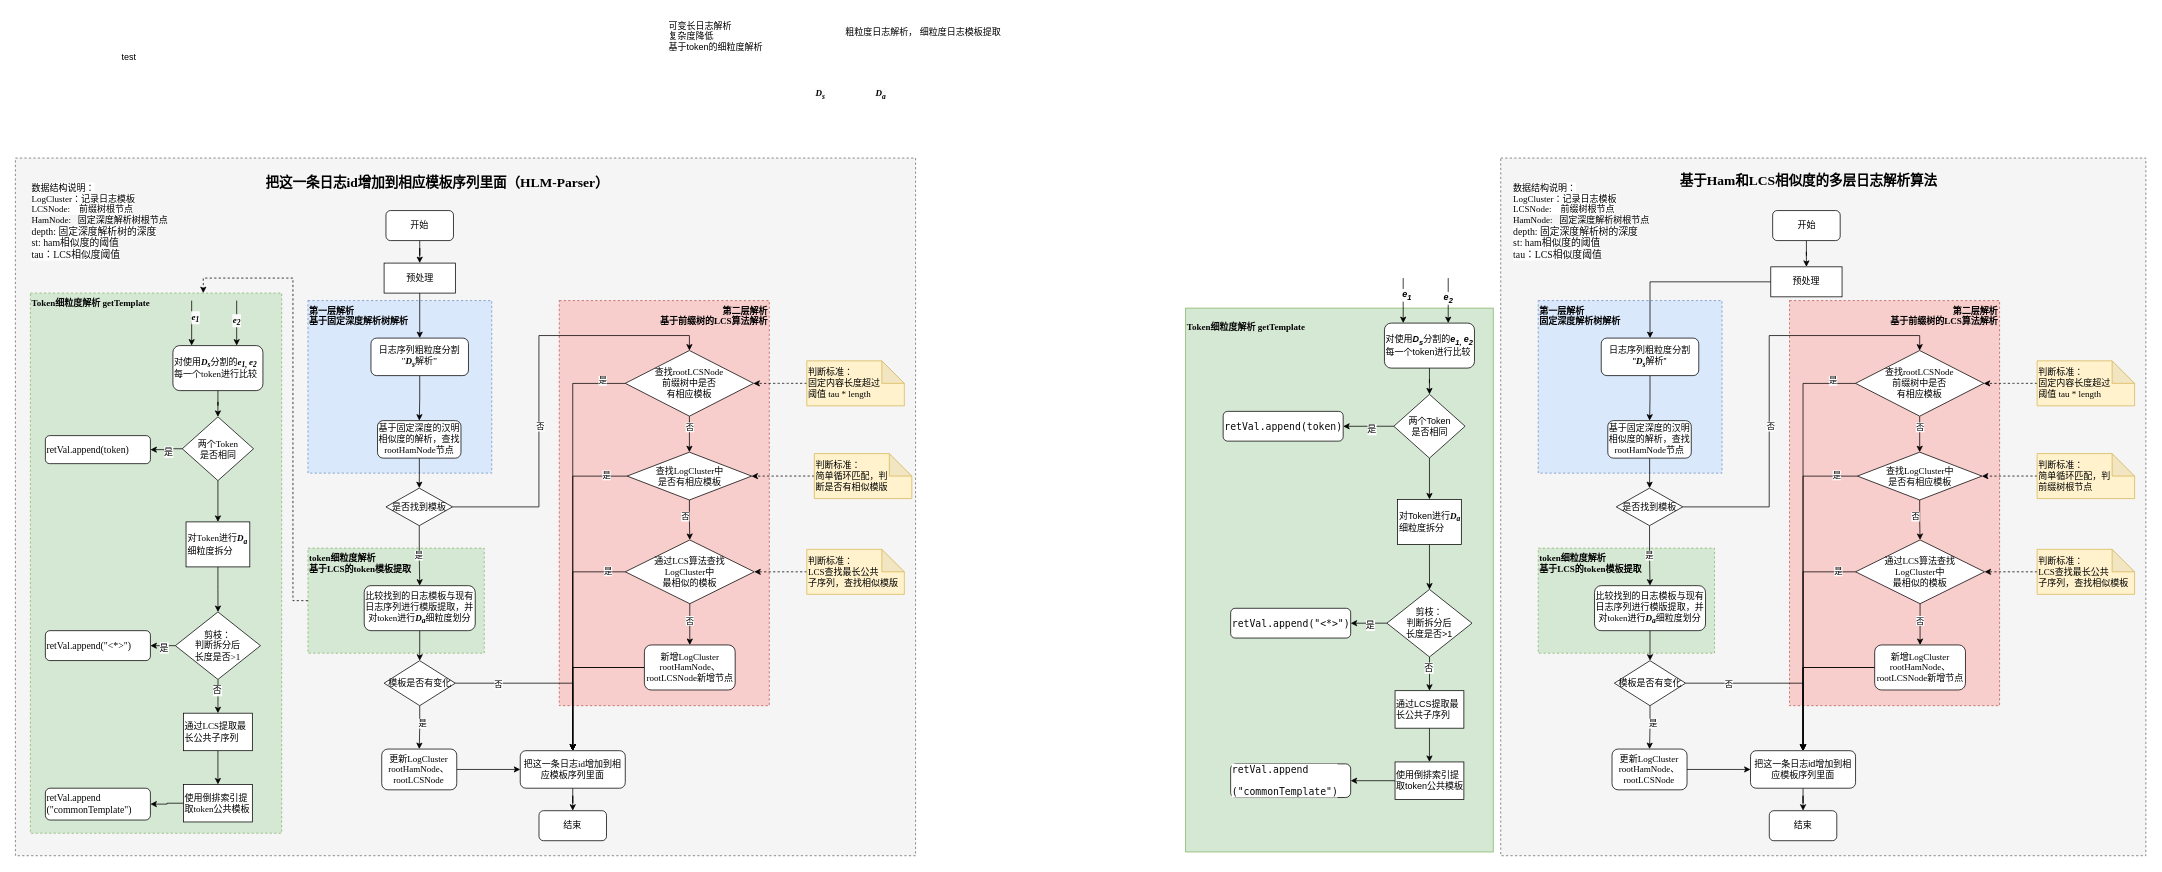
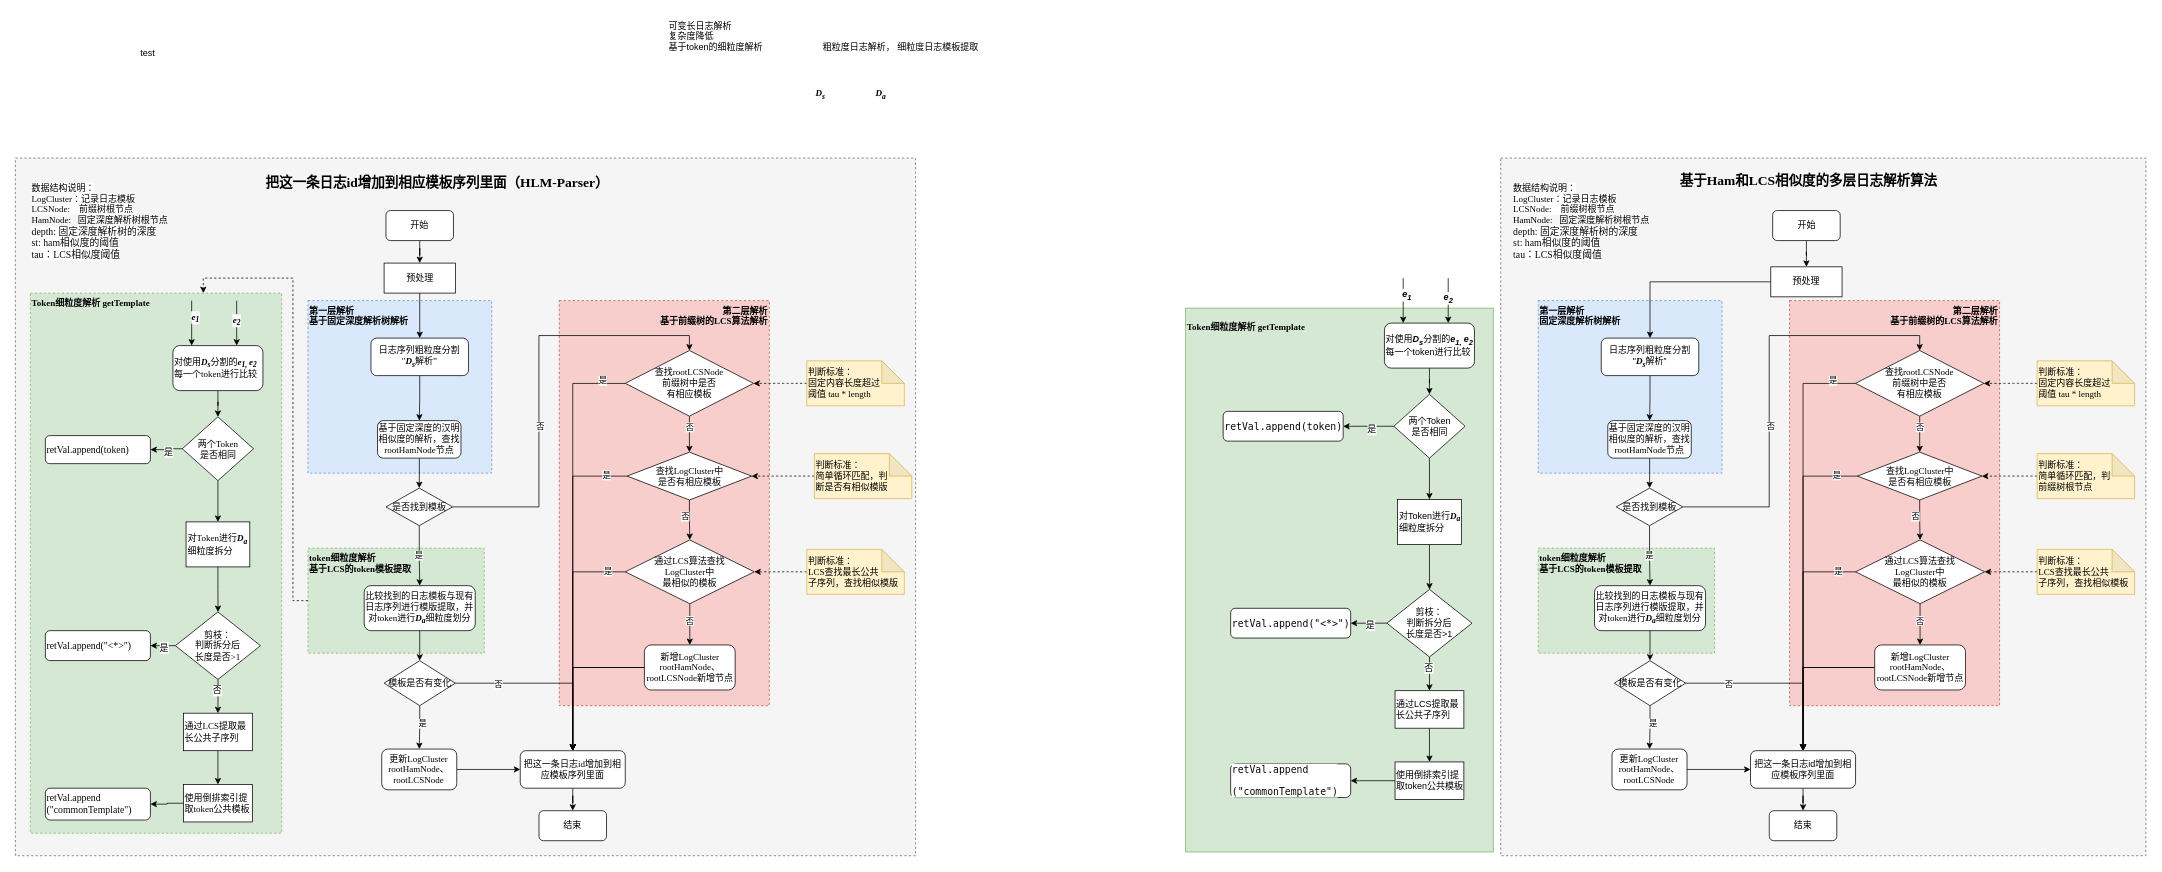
node "粗粒度日志解析， 细粒度日志模板提取": moved (923, 33) -> (900, 48)
node "test": moved (128, 57) -> (147, 54)
